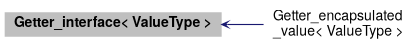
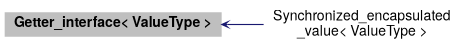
node "Getter_encapsulated _value< ValueType >": label "Getter_encapsulated _value< ValueType >" -> "Synchronized_encapsulated _value< ValueType >"
